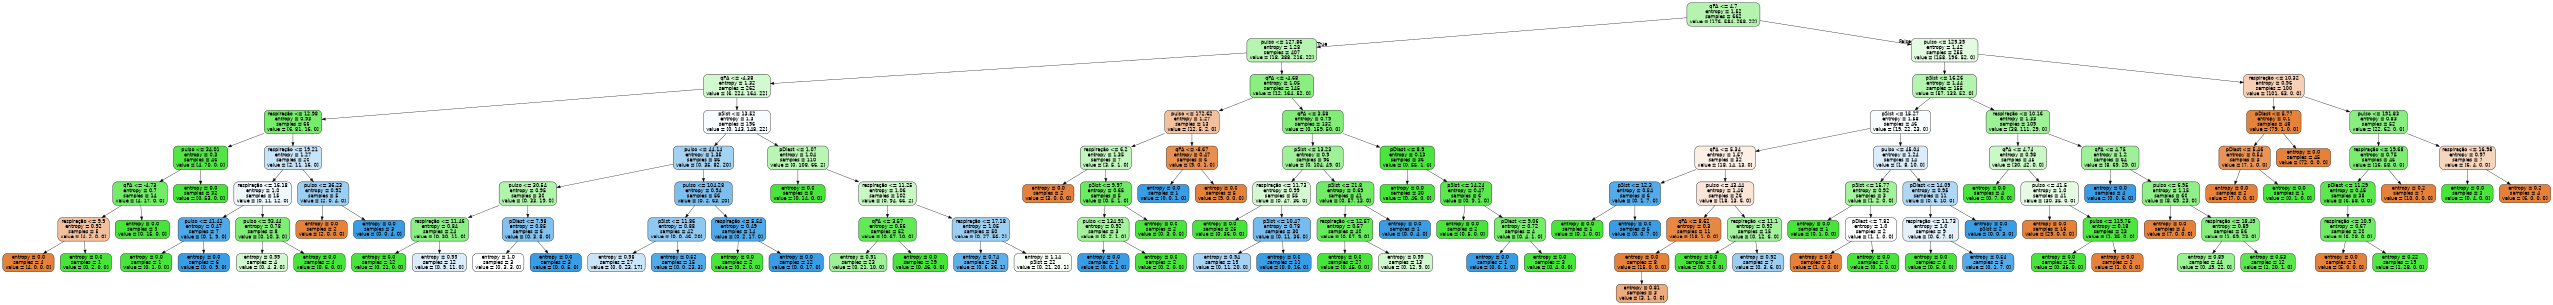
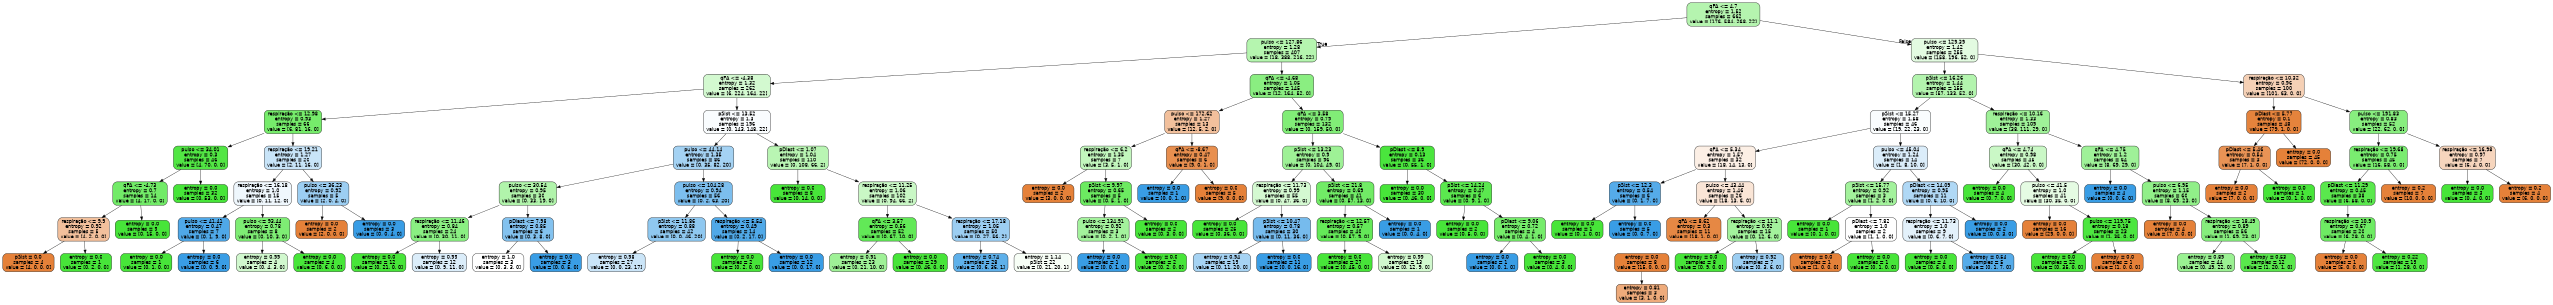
node "entropy = 0.0 pSist = 2 value = [0, 0, 3, 0]": label "entropy = 0.0 pSist = 2 value = [0, 0, 3, 0]" -> "entropy = 0.0 samples = 2 value = [0, 0, 3, 0]"
edge "qPA <= 8.62 entropy = 0.3 samples = 11 value = [18, 1, 0, 0]" -> "entropy = 0.0 samples = 8 value = [15, 0, 0, 0]": removed
node "entropy = 0.0 samples = 4 value = [4, 0, 0, 0]": label "entropy = 0.0 samples = 4 value = [4, 0, 0, 0]" -> "pSist = 0.0 samples = 4 value = [4, 0, 0, 0]"
node "entropy = 0.52 samples = 15 value = [0, 0, 23, 3]": removed
